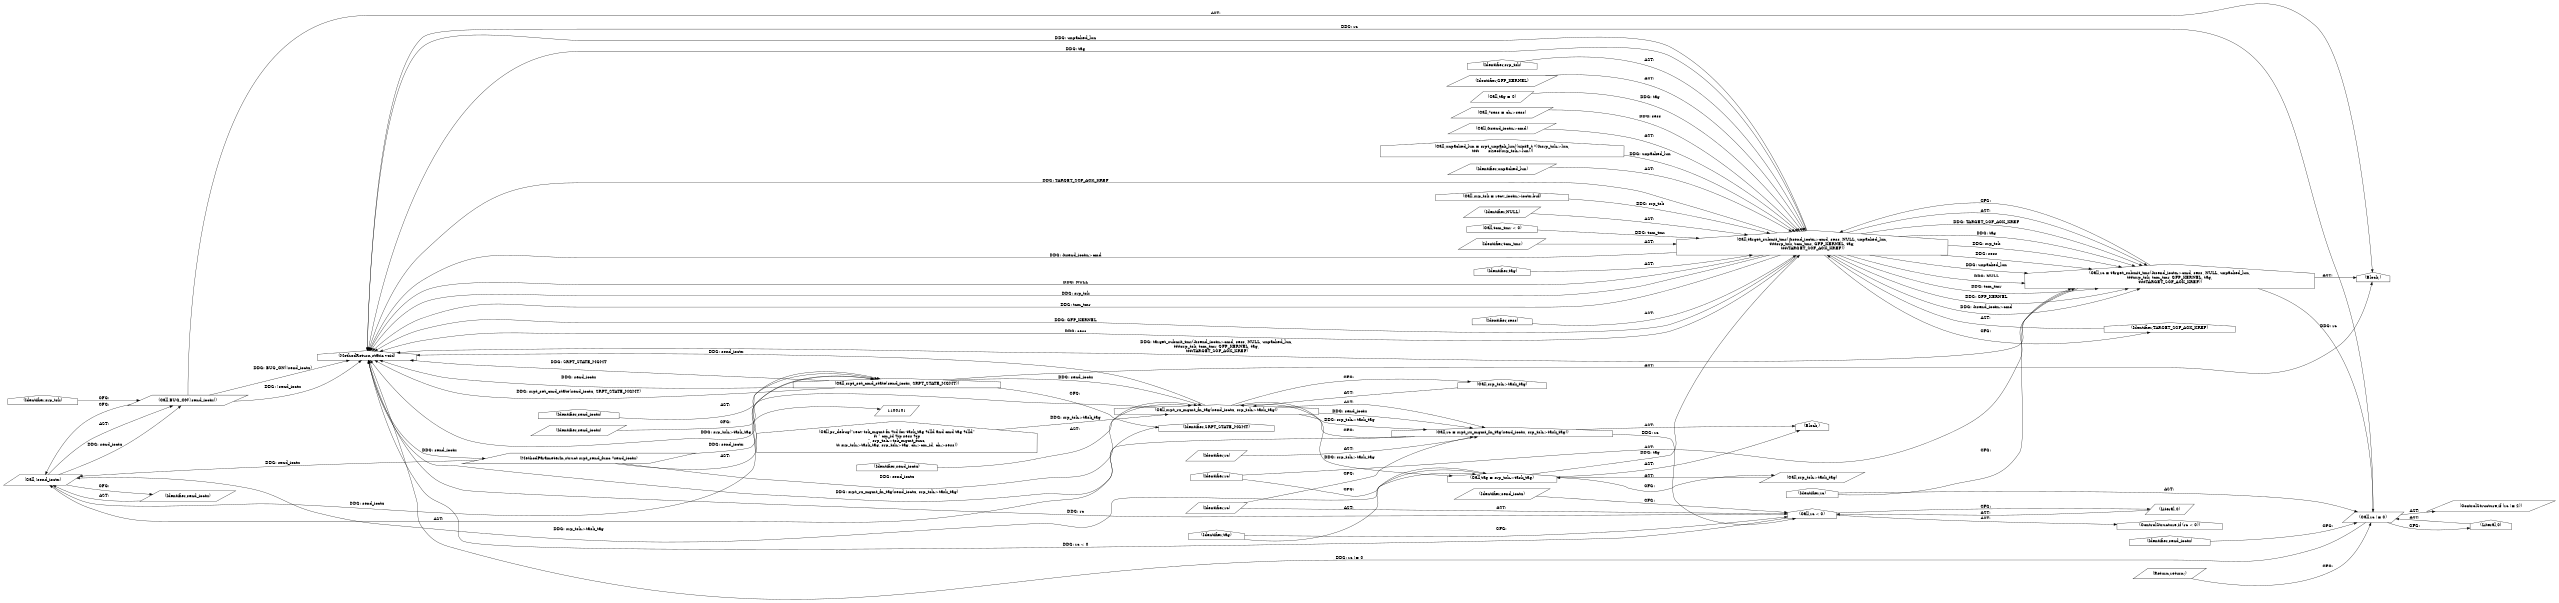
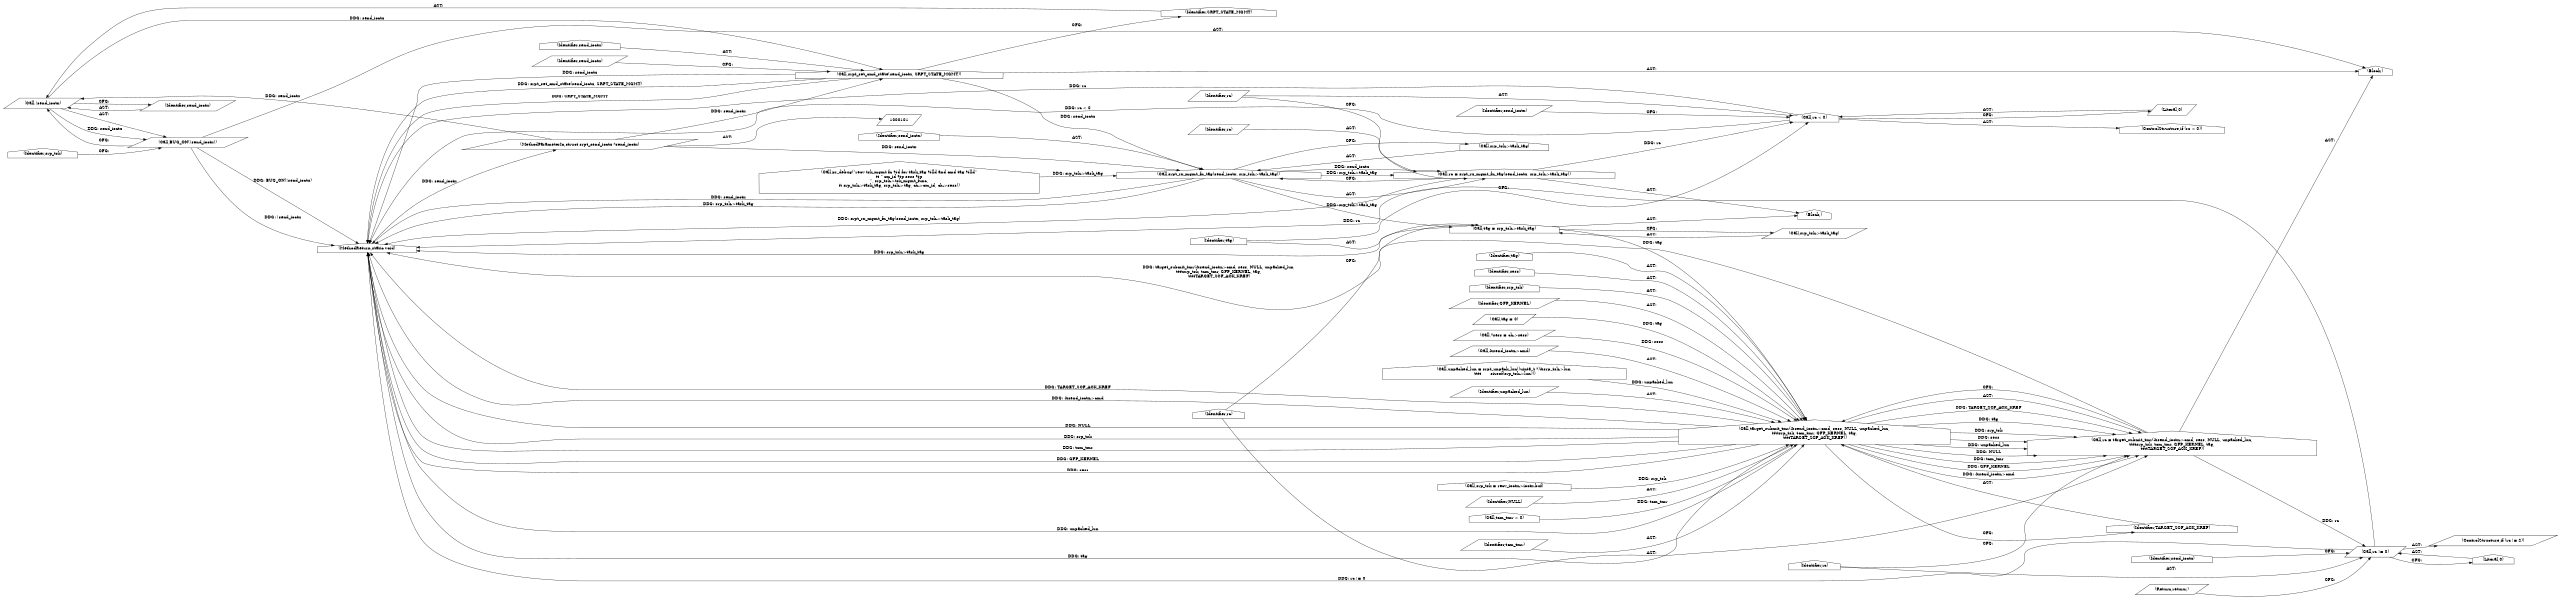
node "1100101": label "1100101" -> "1000101"
node "(MethodParameterIn,struct srpt_send_func *send_ioctx)": label "(MethodParameterIn,struct srpt_send_func *send_ioctx)" -> "(MethodParameterIn,struct srpt_send_ioctx *send_ioctx)"
edge "(Call,tag = srp_tsk->task_tag)" -> "(Call,!send_ioctx)": now "(Call,tag = srp_tsk->task_tag)" -> "(MethodReturn,static void)"
